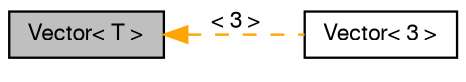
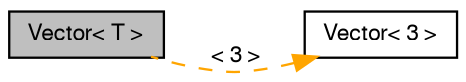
edge "Vector< 3 >" -> "Vector< T >": reversed
